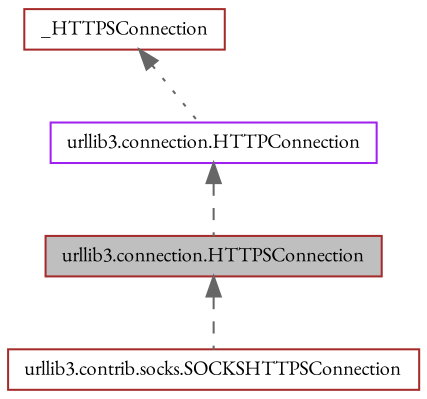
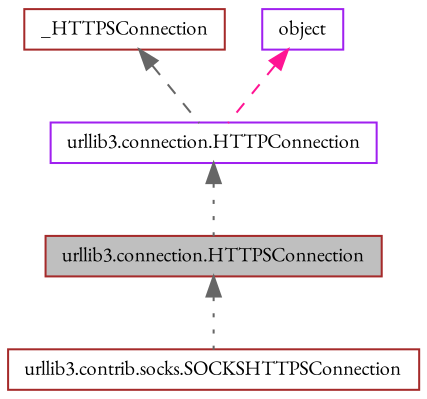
node "object": added
edge "urllib3.connection.HTTPConnection" -> "_HTTPSConnection": style dotted -> dashed
edge "urllib3.connection.HTTPSConnection" -> "urllib3.connection.HTTPConnection": style dashed -> dotted
edge "urllib3.contrib.socks.SOCKSHTTPSConnection" -> "urllib3.connection.HTTPSConnection": style dashed -> dotted
